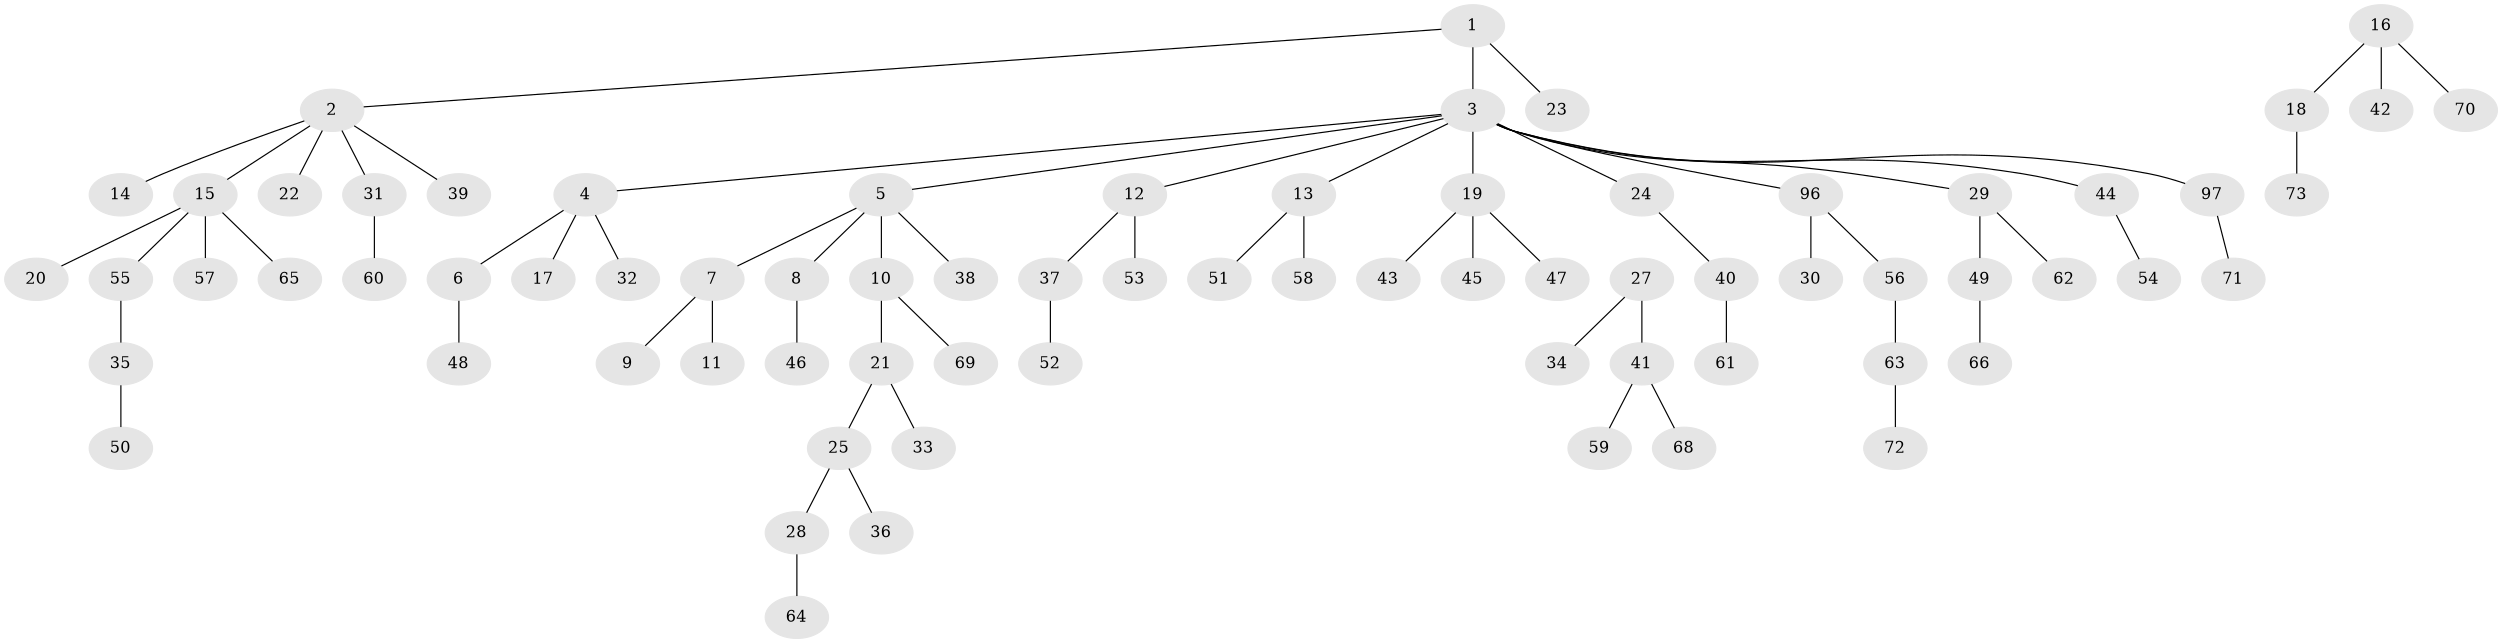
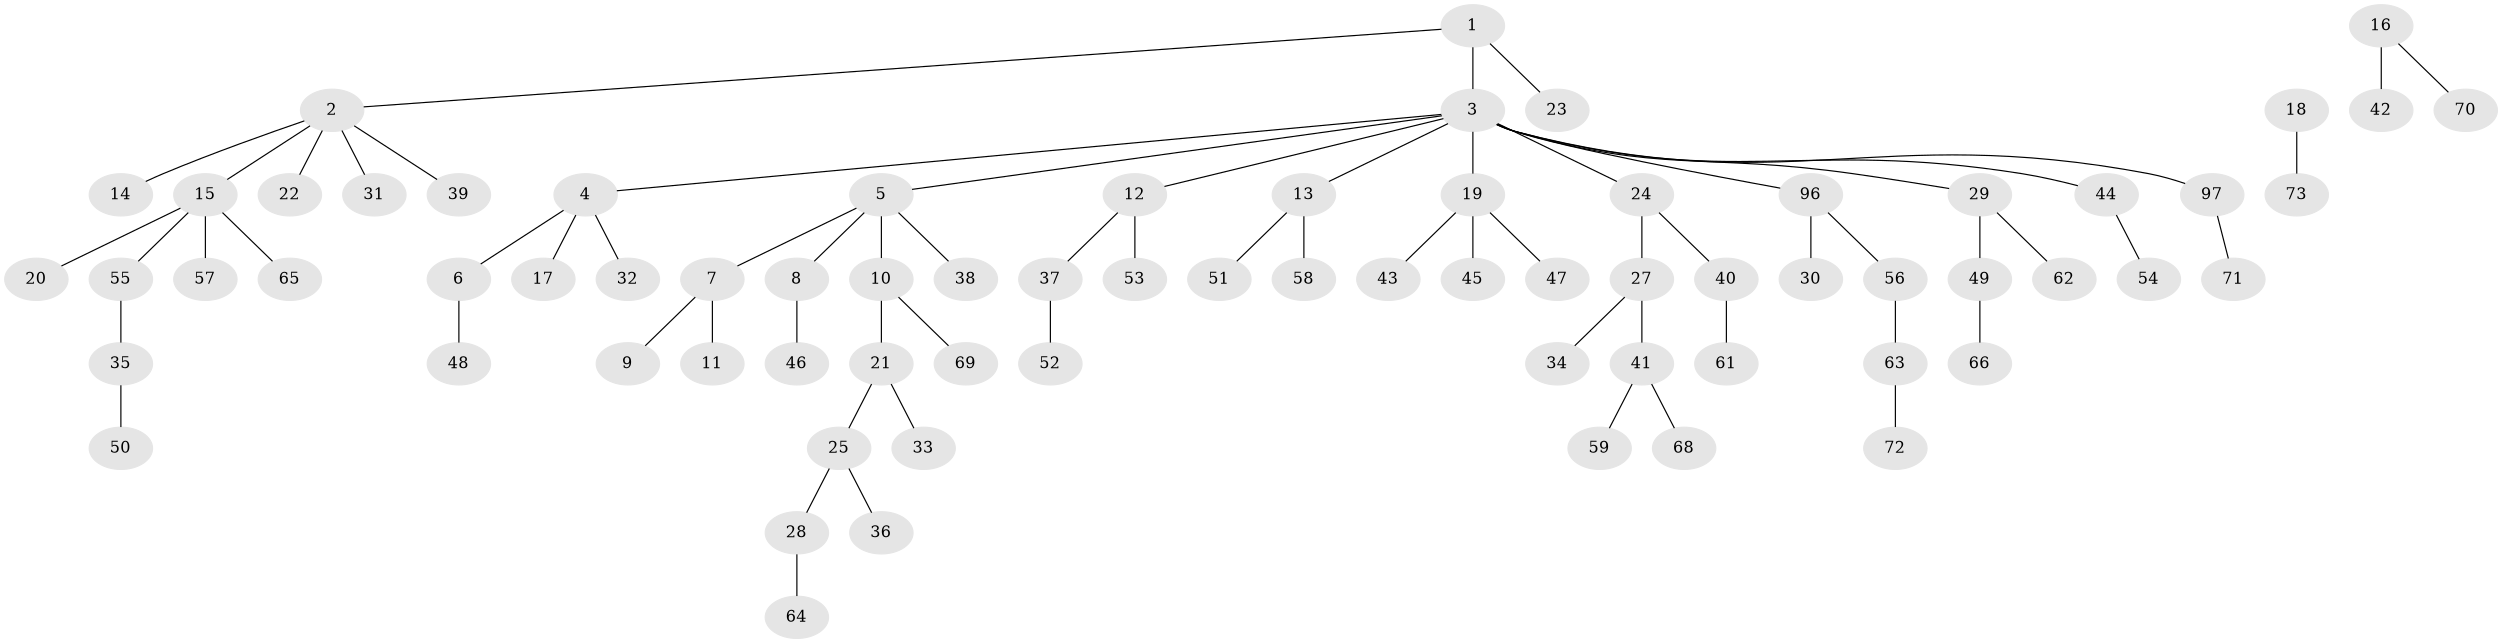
edge "16" -- "18": removed
edge "24" -- "27": added
node "60": removed
